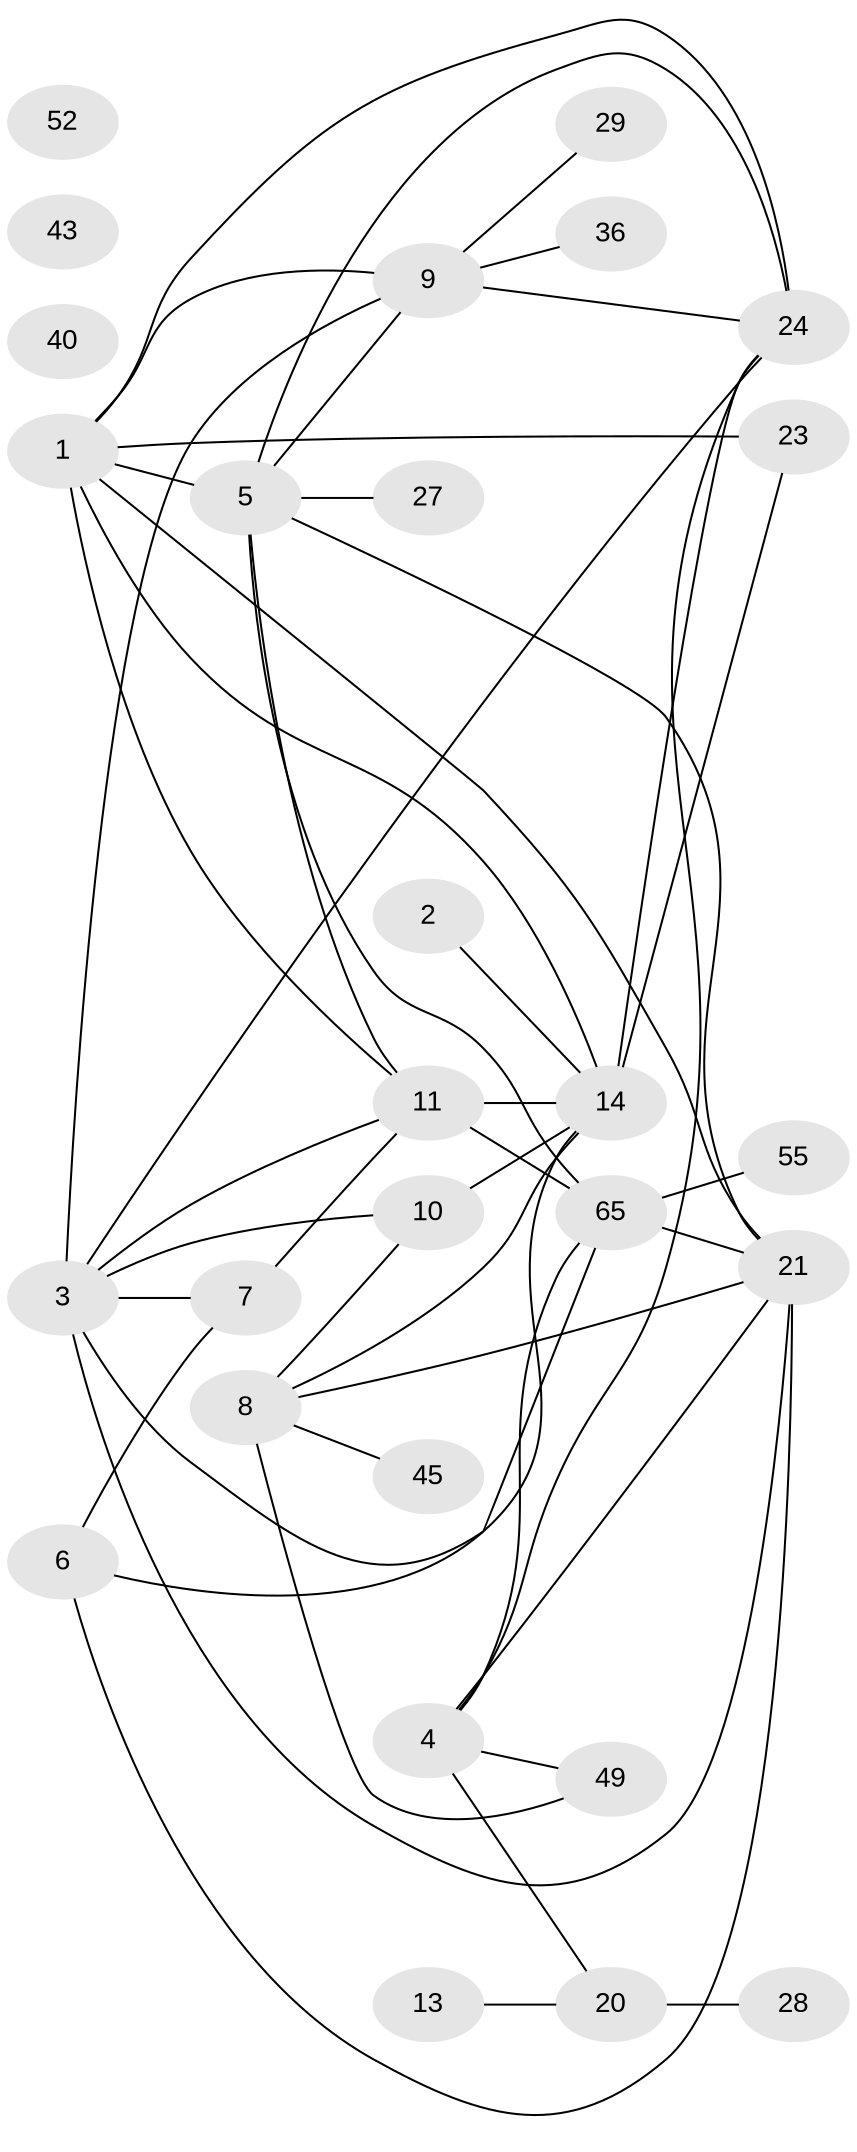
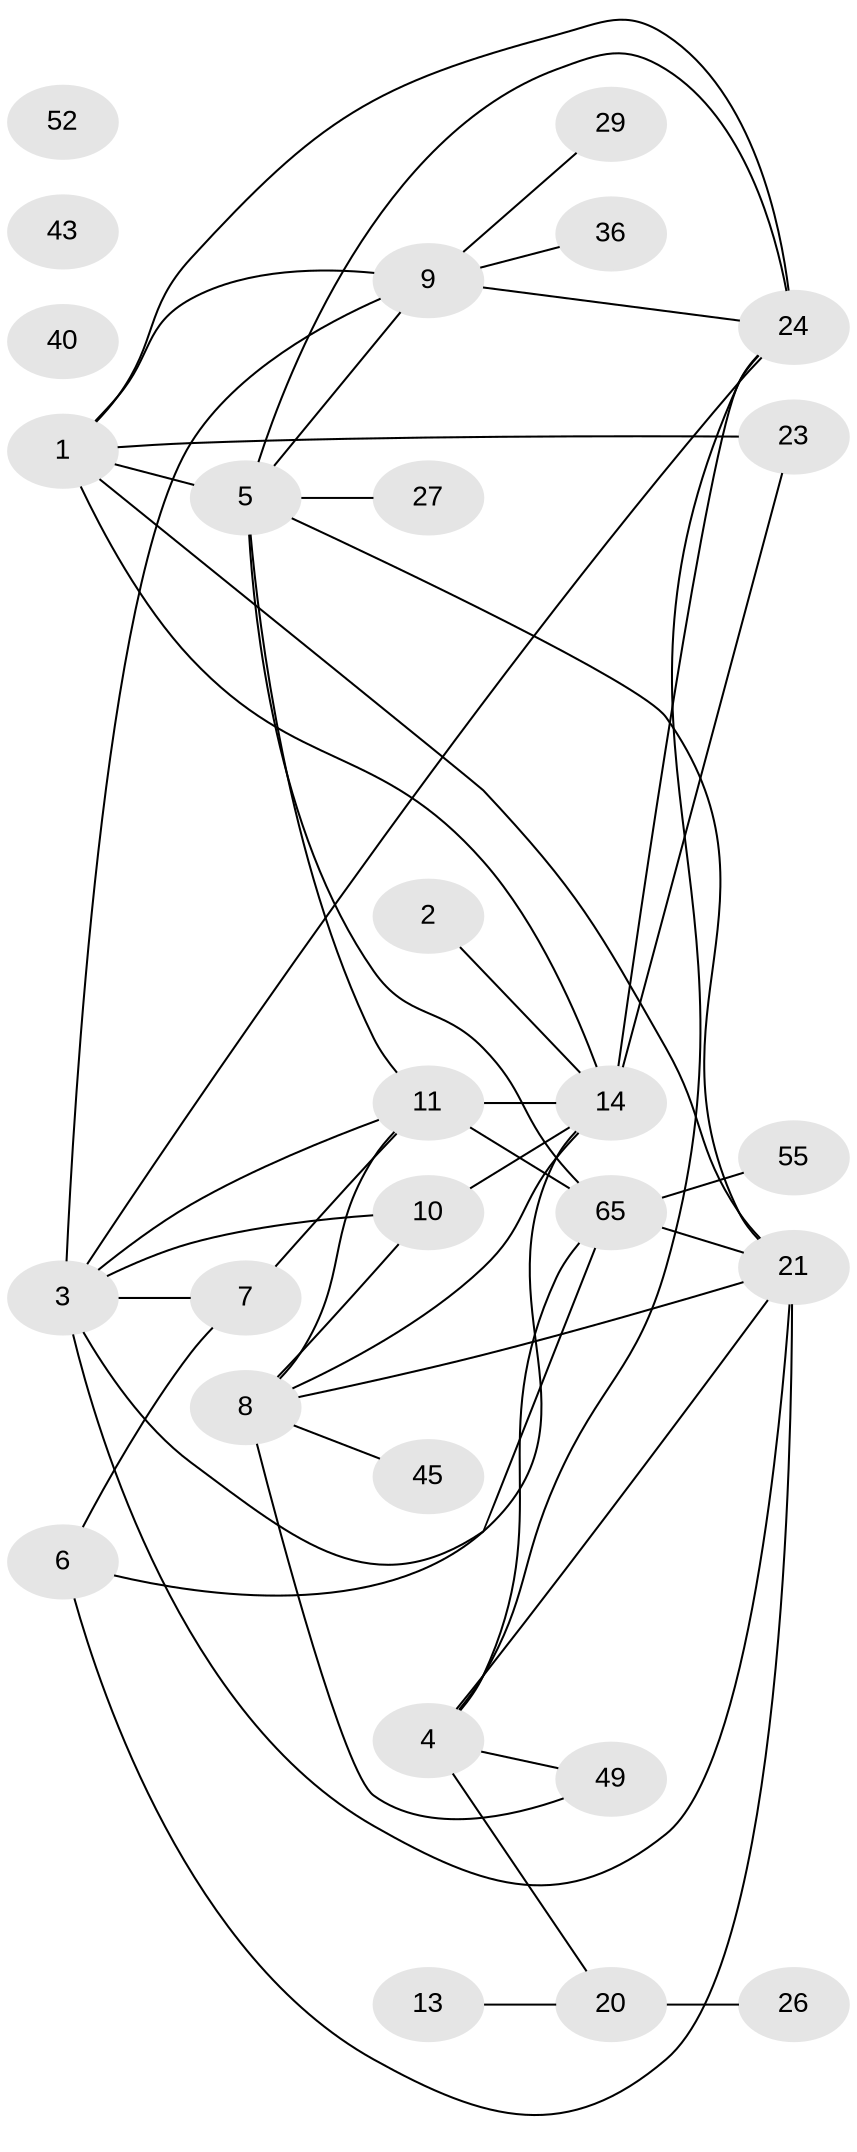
edge "1" -- "11": now "8" -- "11"
node "28": label "28" -> "26"
